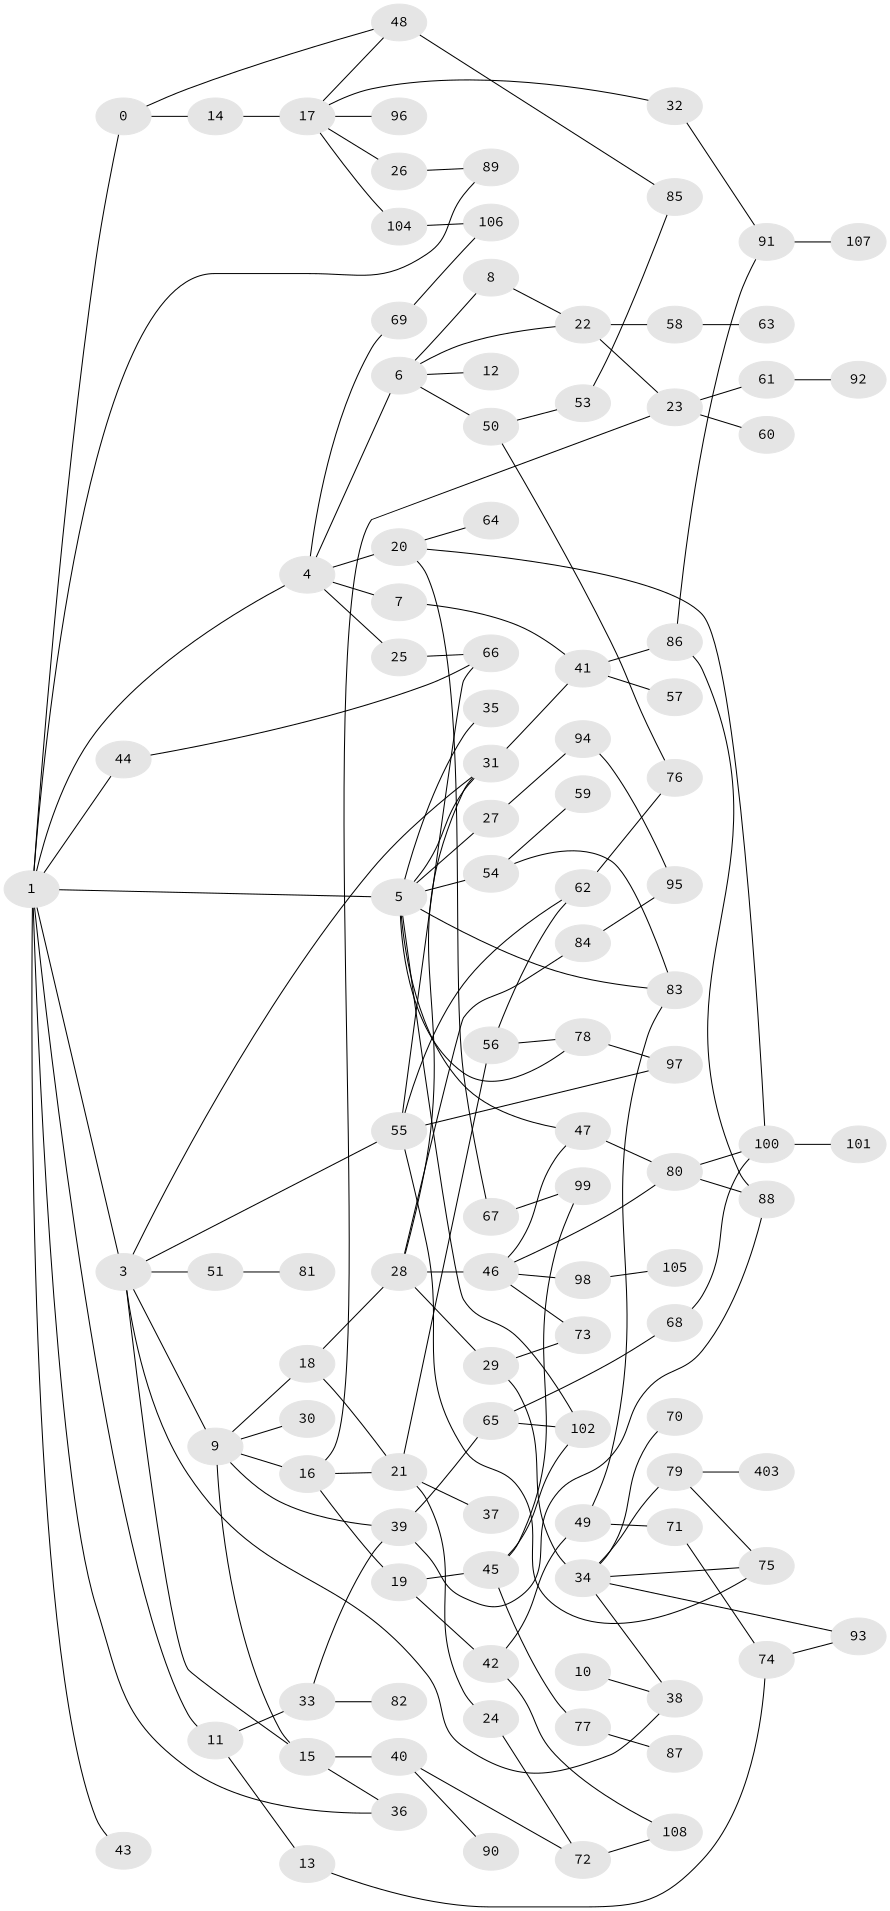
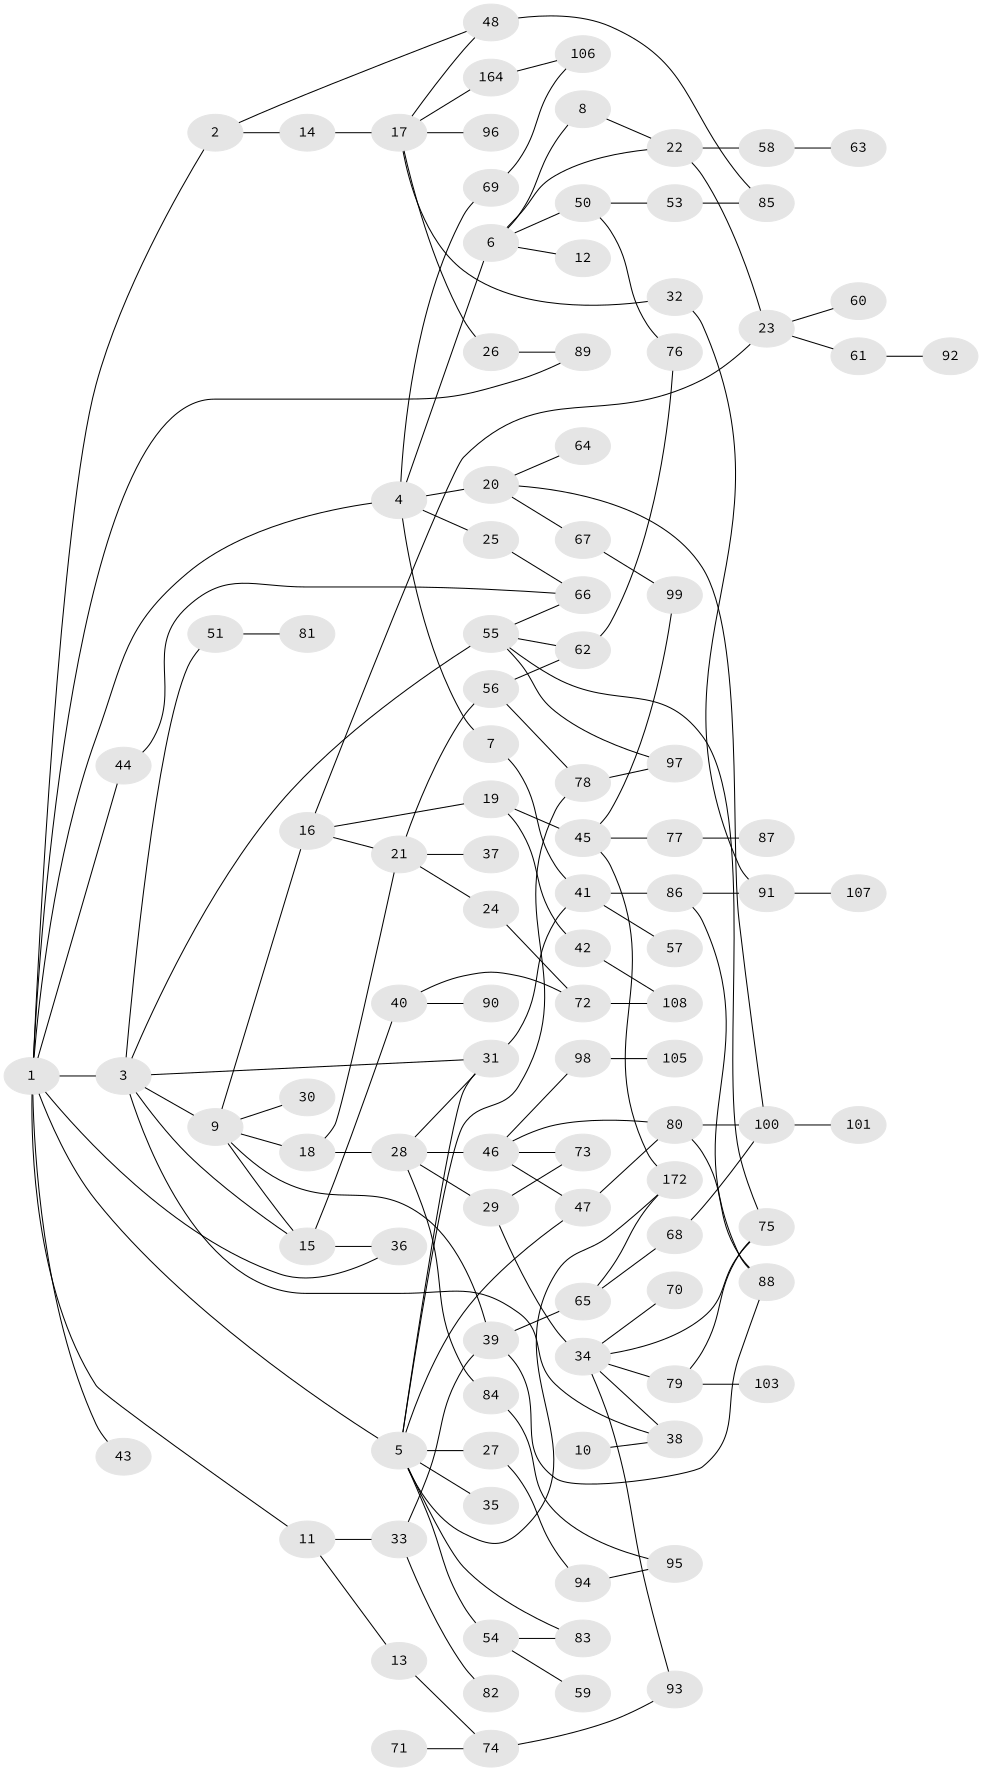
node "0": label "0" -> "2"
node "104": label "104" -> "164"
node "102": label "102" -> "172"
node "403": label "403" -> "103"
node "49": removed
